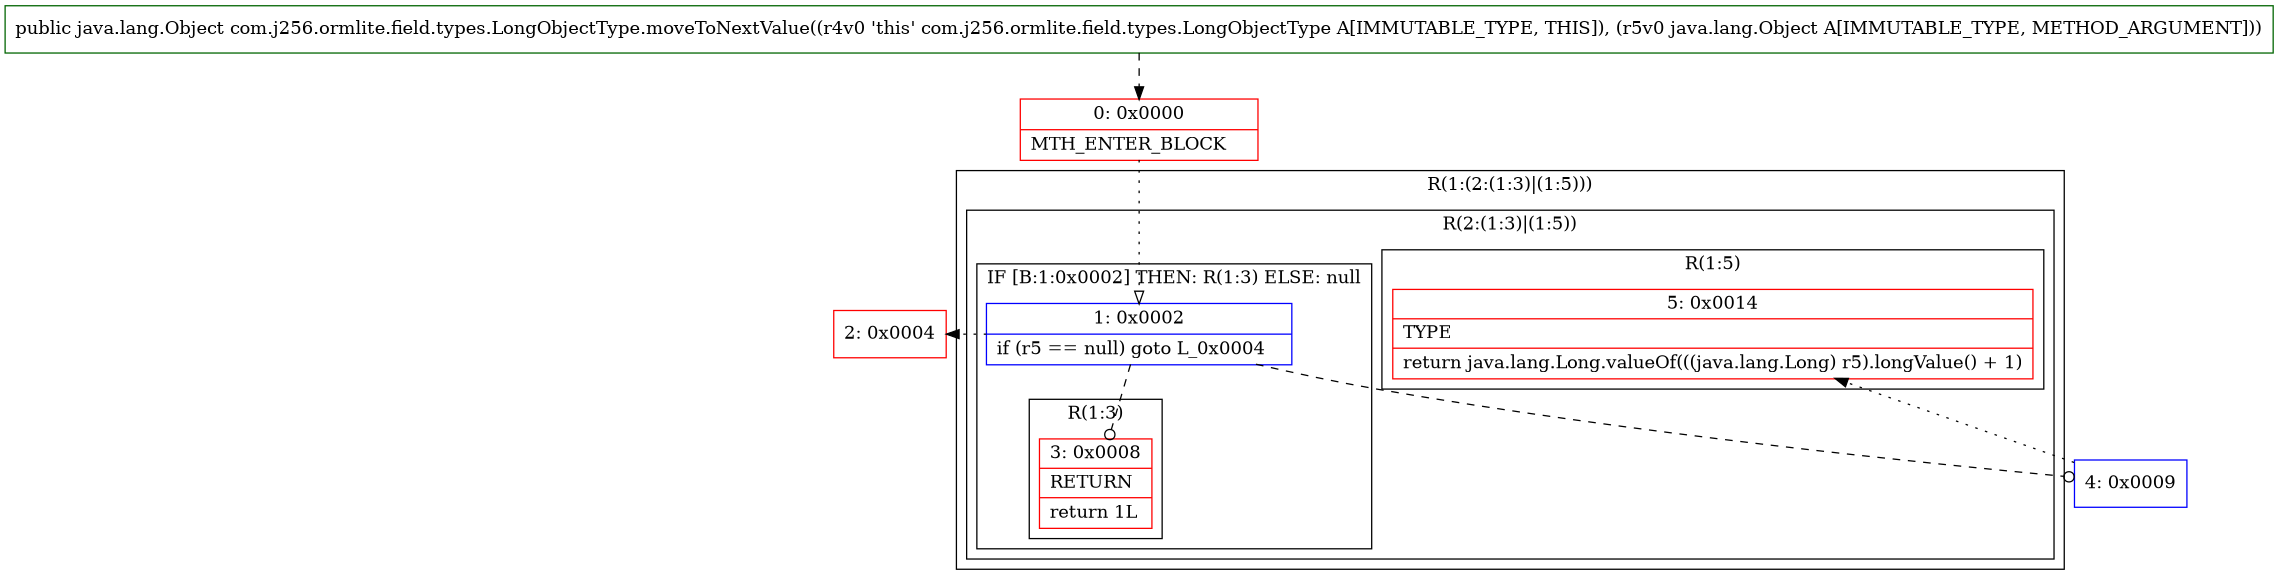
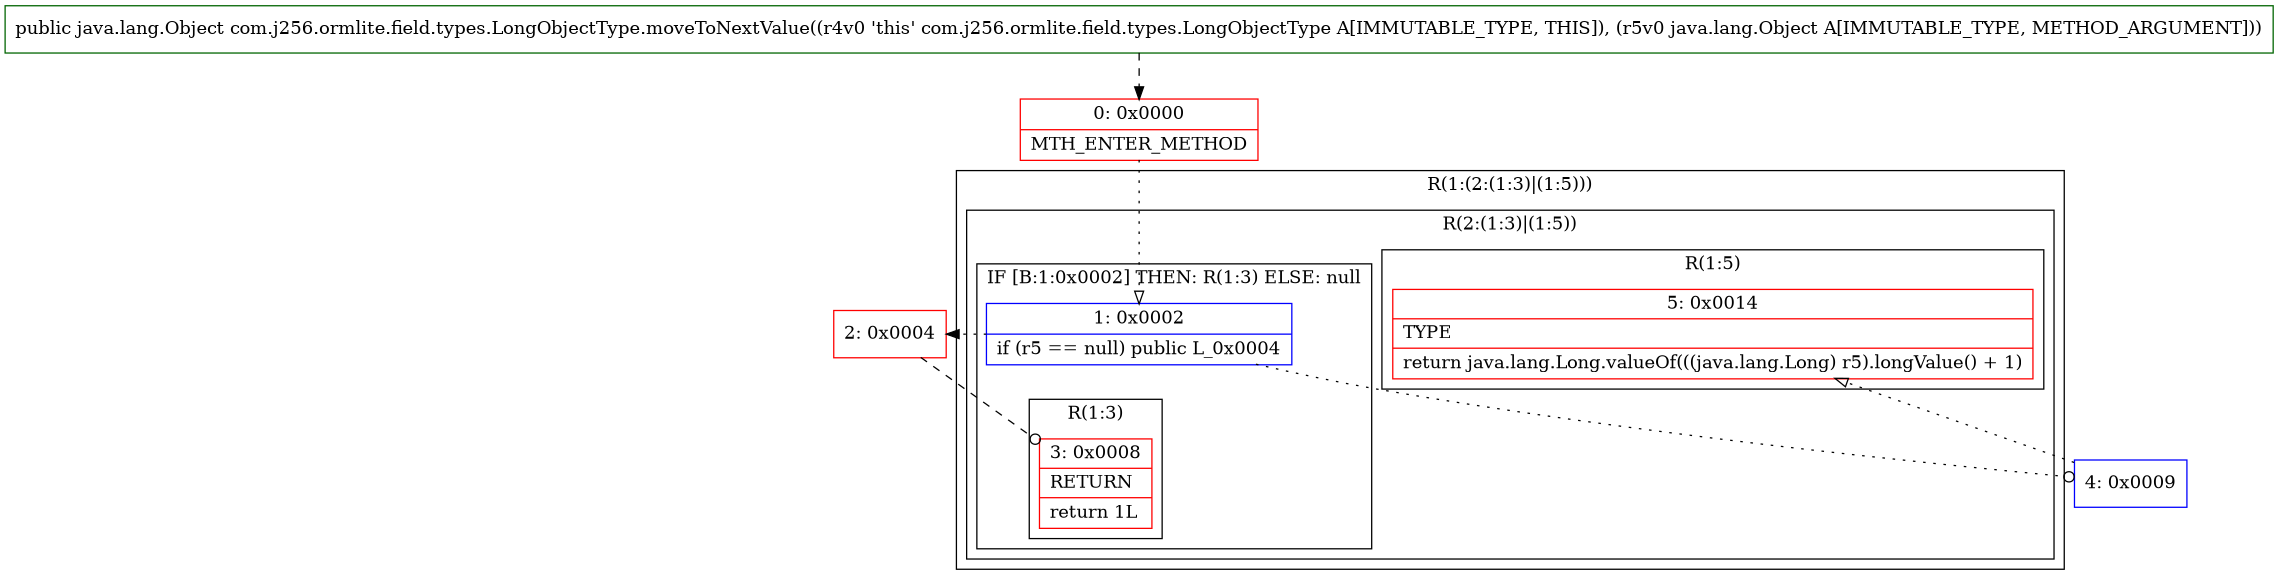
node "0: 0x0000": text "MTH_ENTER_BLOCK" -> "MTH_ENTER_METHOD"
node "1: 0x0002": text "if (r5 == null) goto L_0x0004" -> "if (r5 == null) public L_0x0004"
edge "1: 0x0002" -> "3: 0x0008": now "2: 0x0004" -> "3: 0x0008"
edge "4: 0x0009" -> "5: 0x0014": arrowhead normal -> onormal
edge "1: 0x0002" -> "4: 0x0009": style dashed -> dotted
